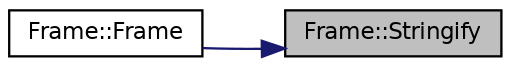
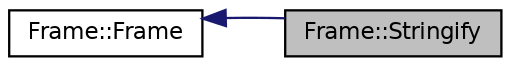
edge "Frame::Frame" -> "Frame::Stringify": reversed
